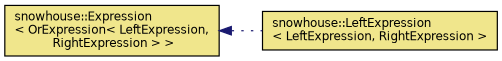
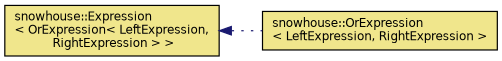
node "snowhouse::LeftExpression < LeftExpression, RightExpression >": label "snowhouse::LeftExpression < LeftExpression, RightExpression >" -> "snowhouse::OrExpression < LeftExpression, RightExpression >"
